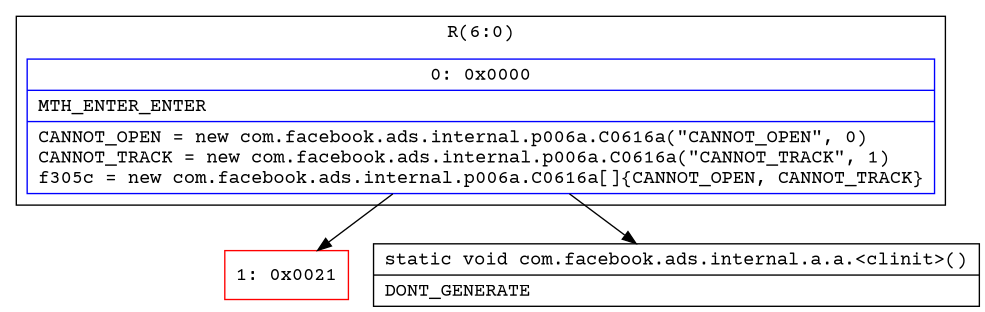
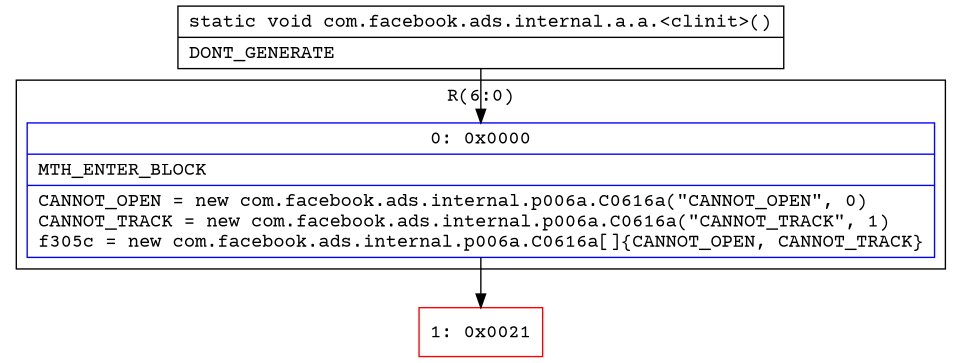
node "0: 0x0000": text "MTH_ENTER_ENTER" -> "MTH_ENTER_BLOCK"
edge "0: 0x0000" -> "static void com.facebook.ads.internal.a.a.<clinit>()": reversed
